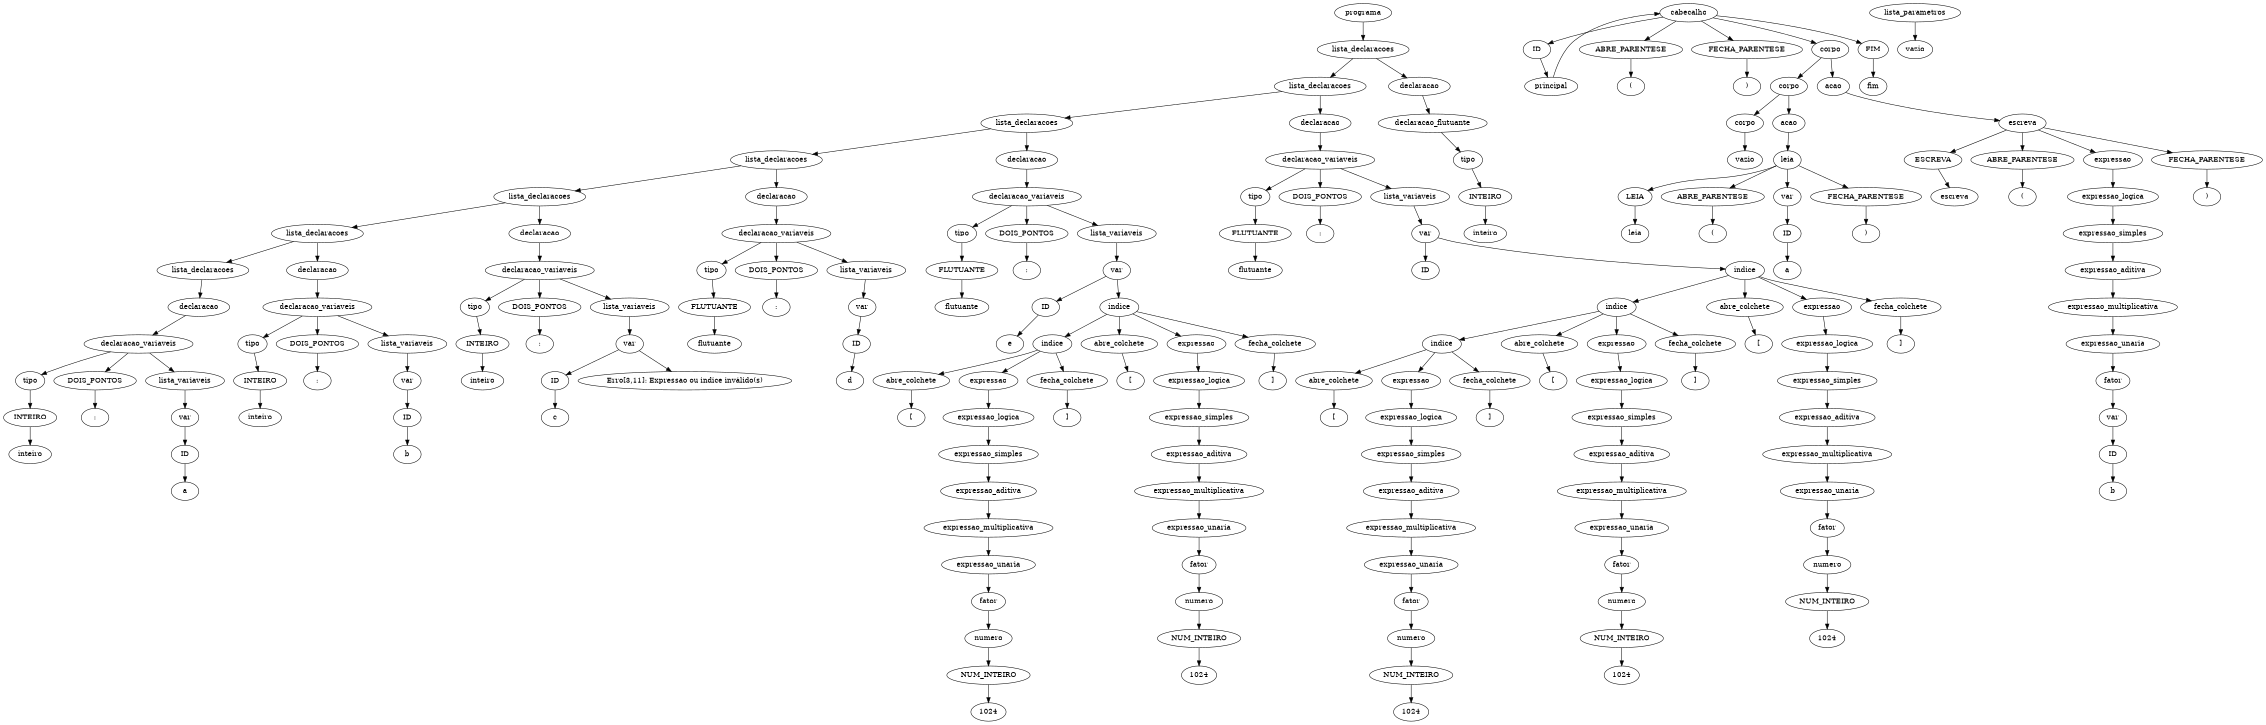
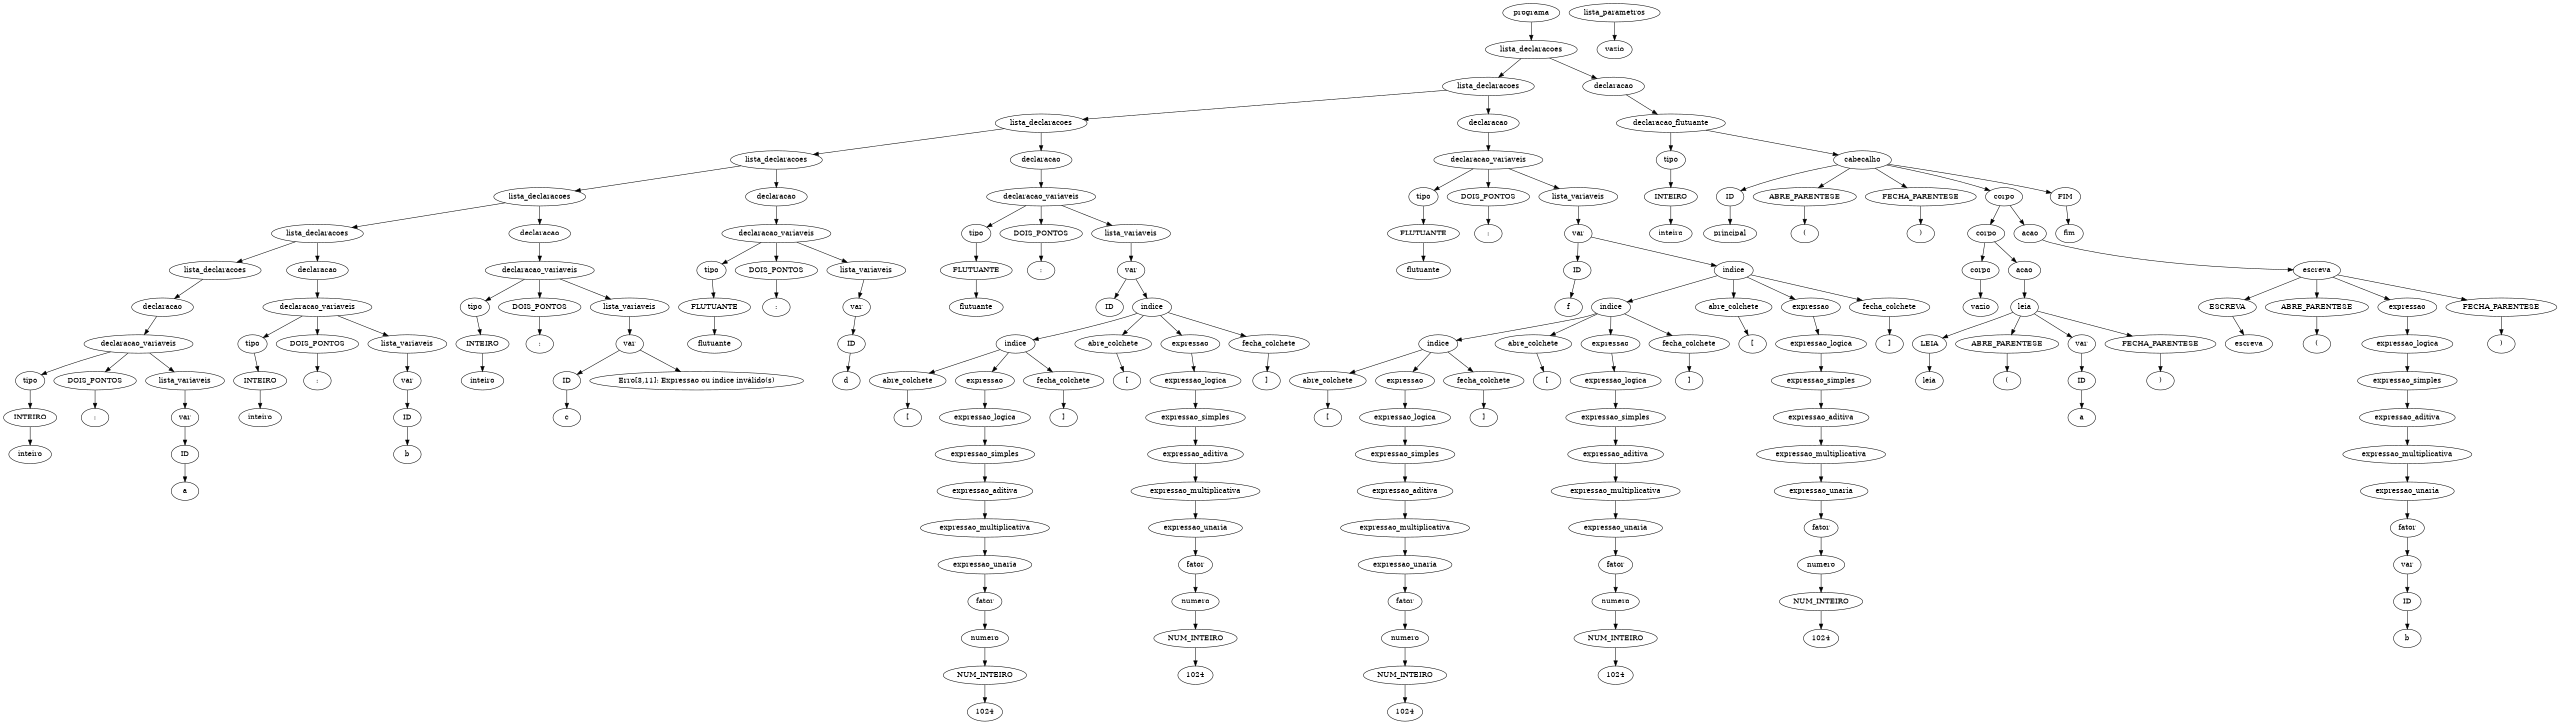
edge "principal" -> "cabecalho": now "declaracao_flutuante" -> "cabecalho"
node "f": added
node "e": removed
